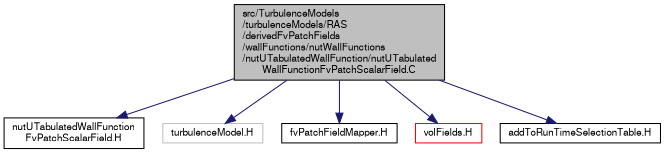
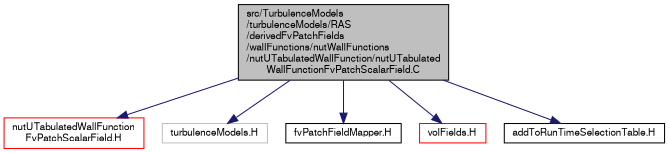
node "nutUTabulatedWallFunction FvPatchScalarField.H": color black -> red
node "turbulenceModel.H": label "turbulenceModel.H" -> "turbulenceModels.H"
